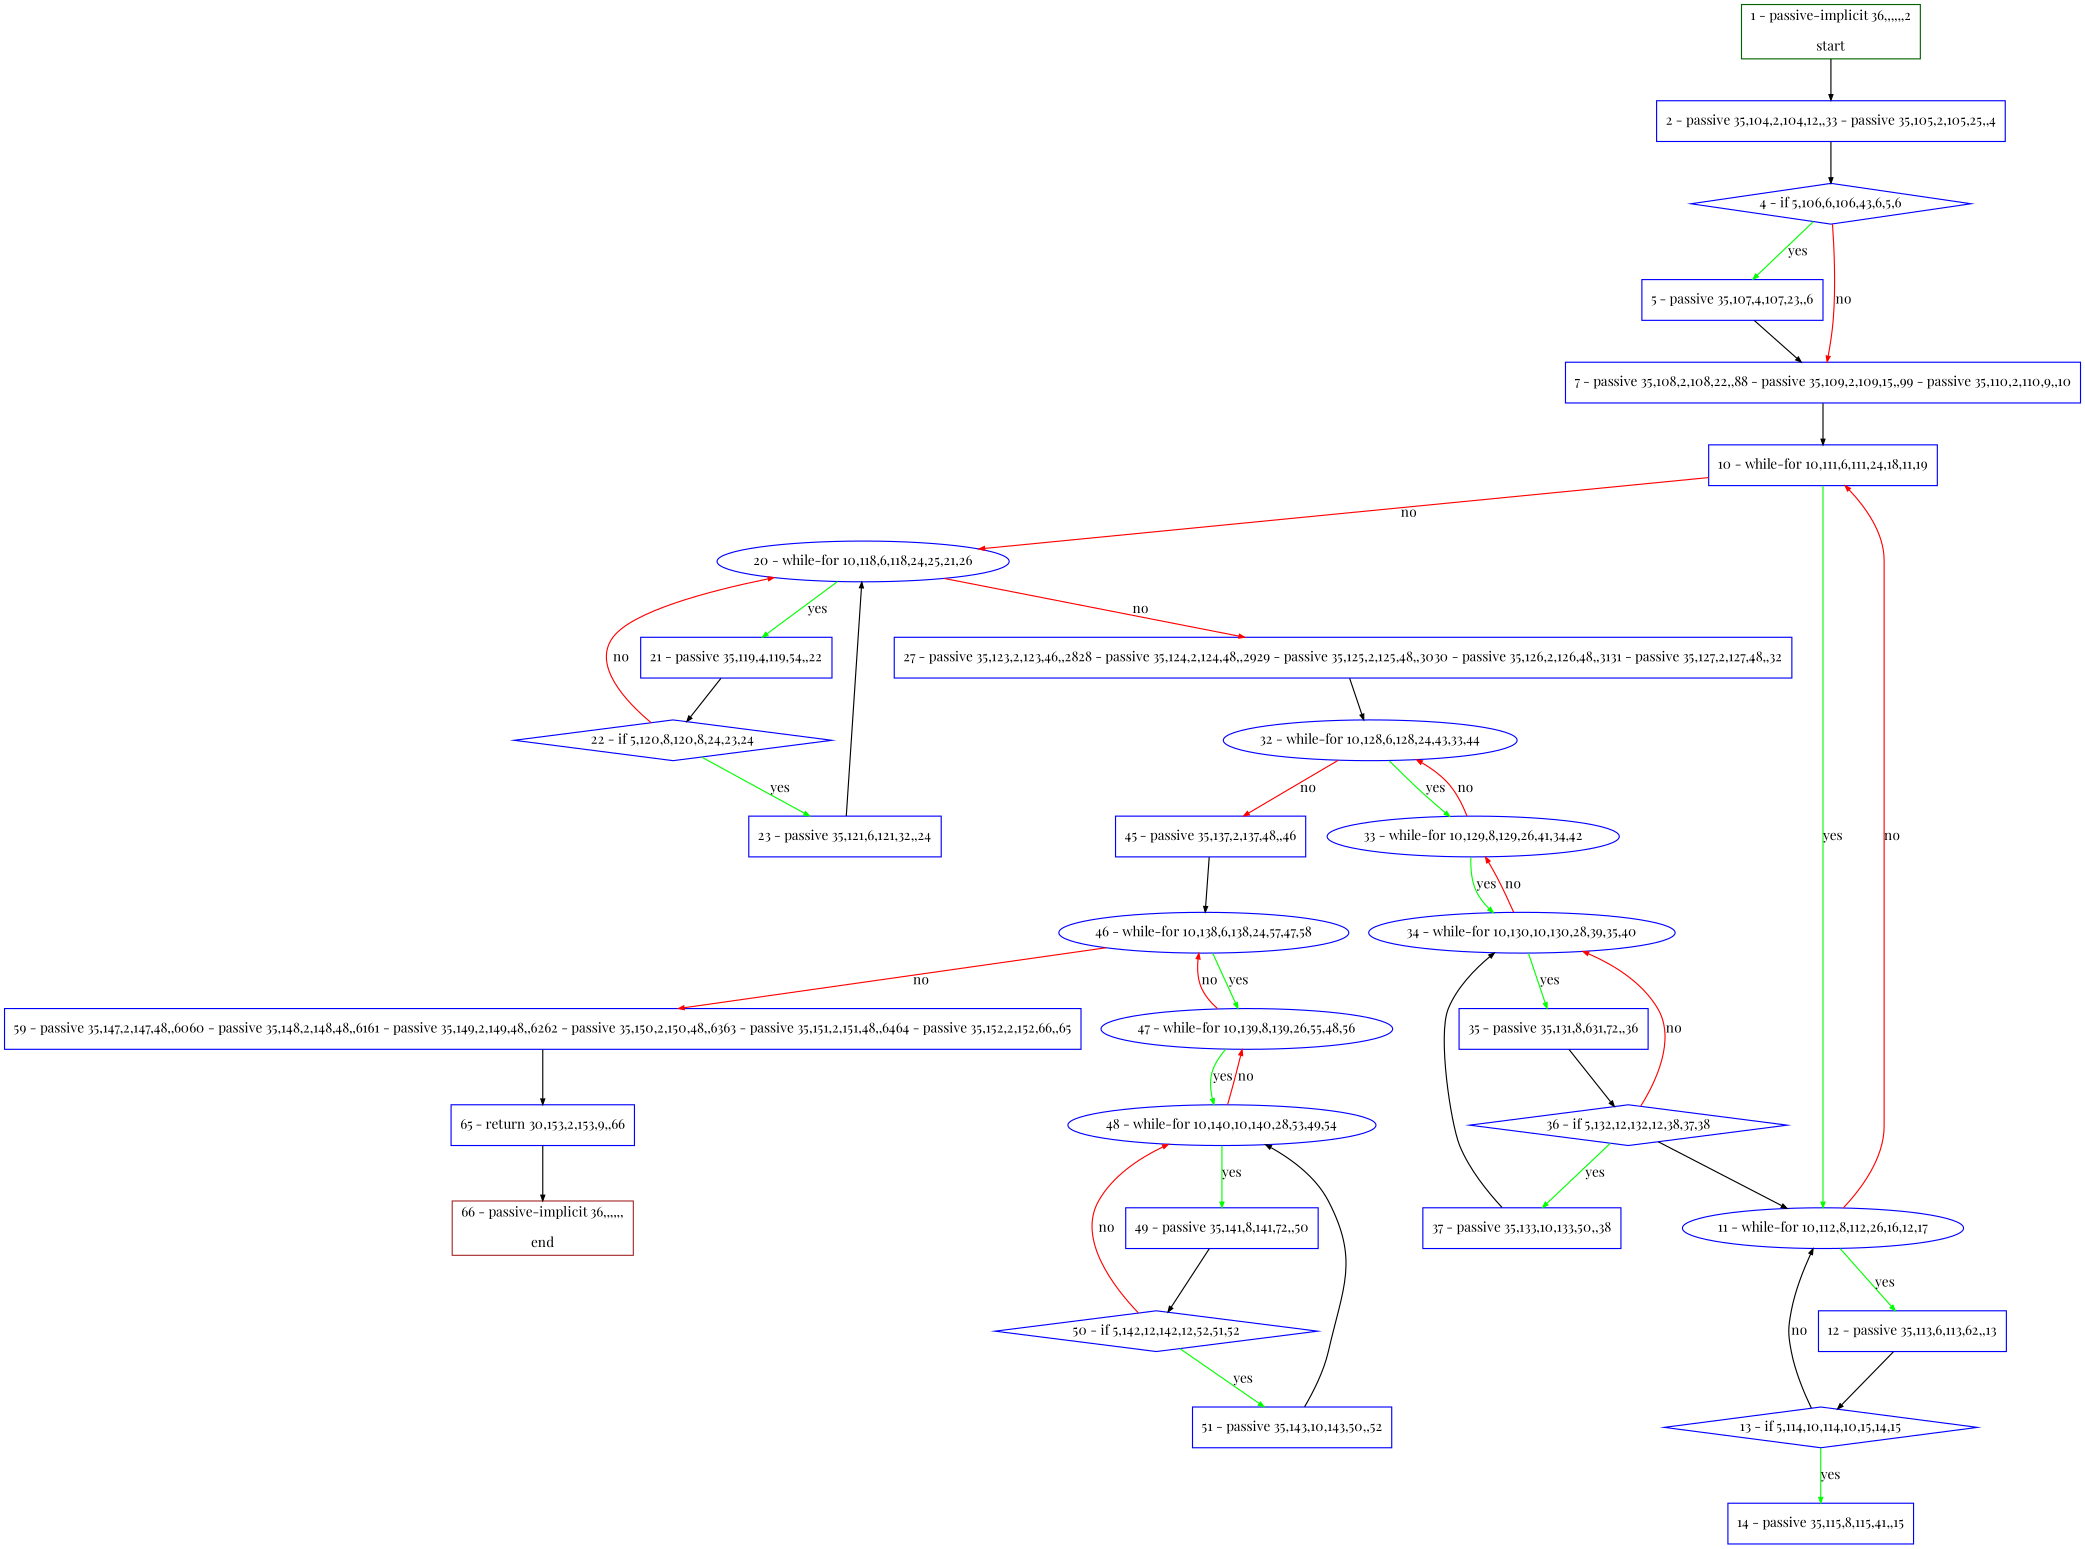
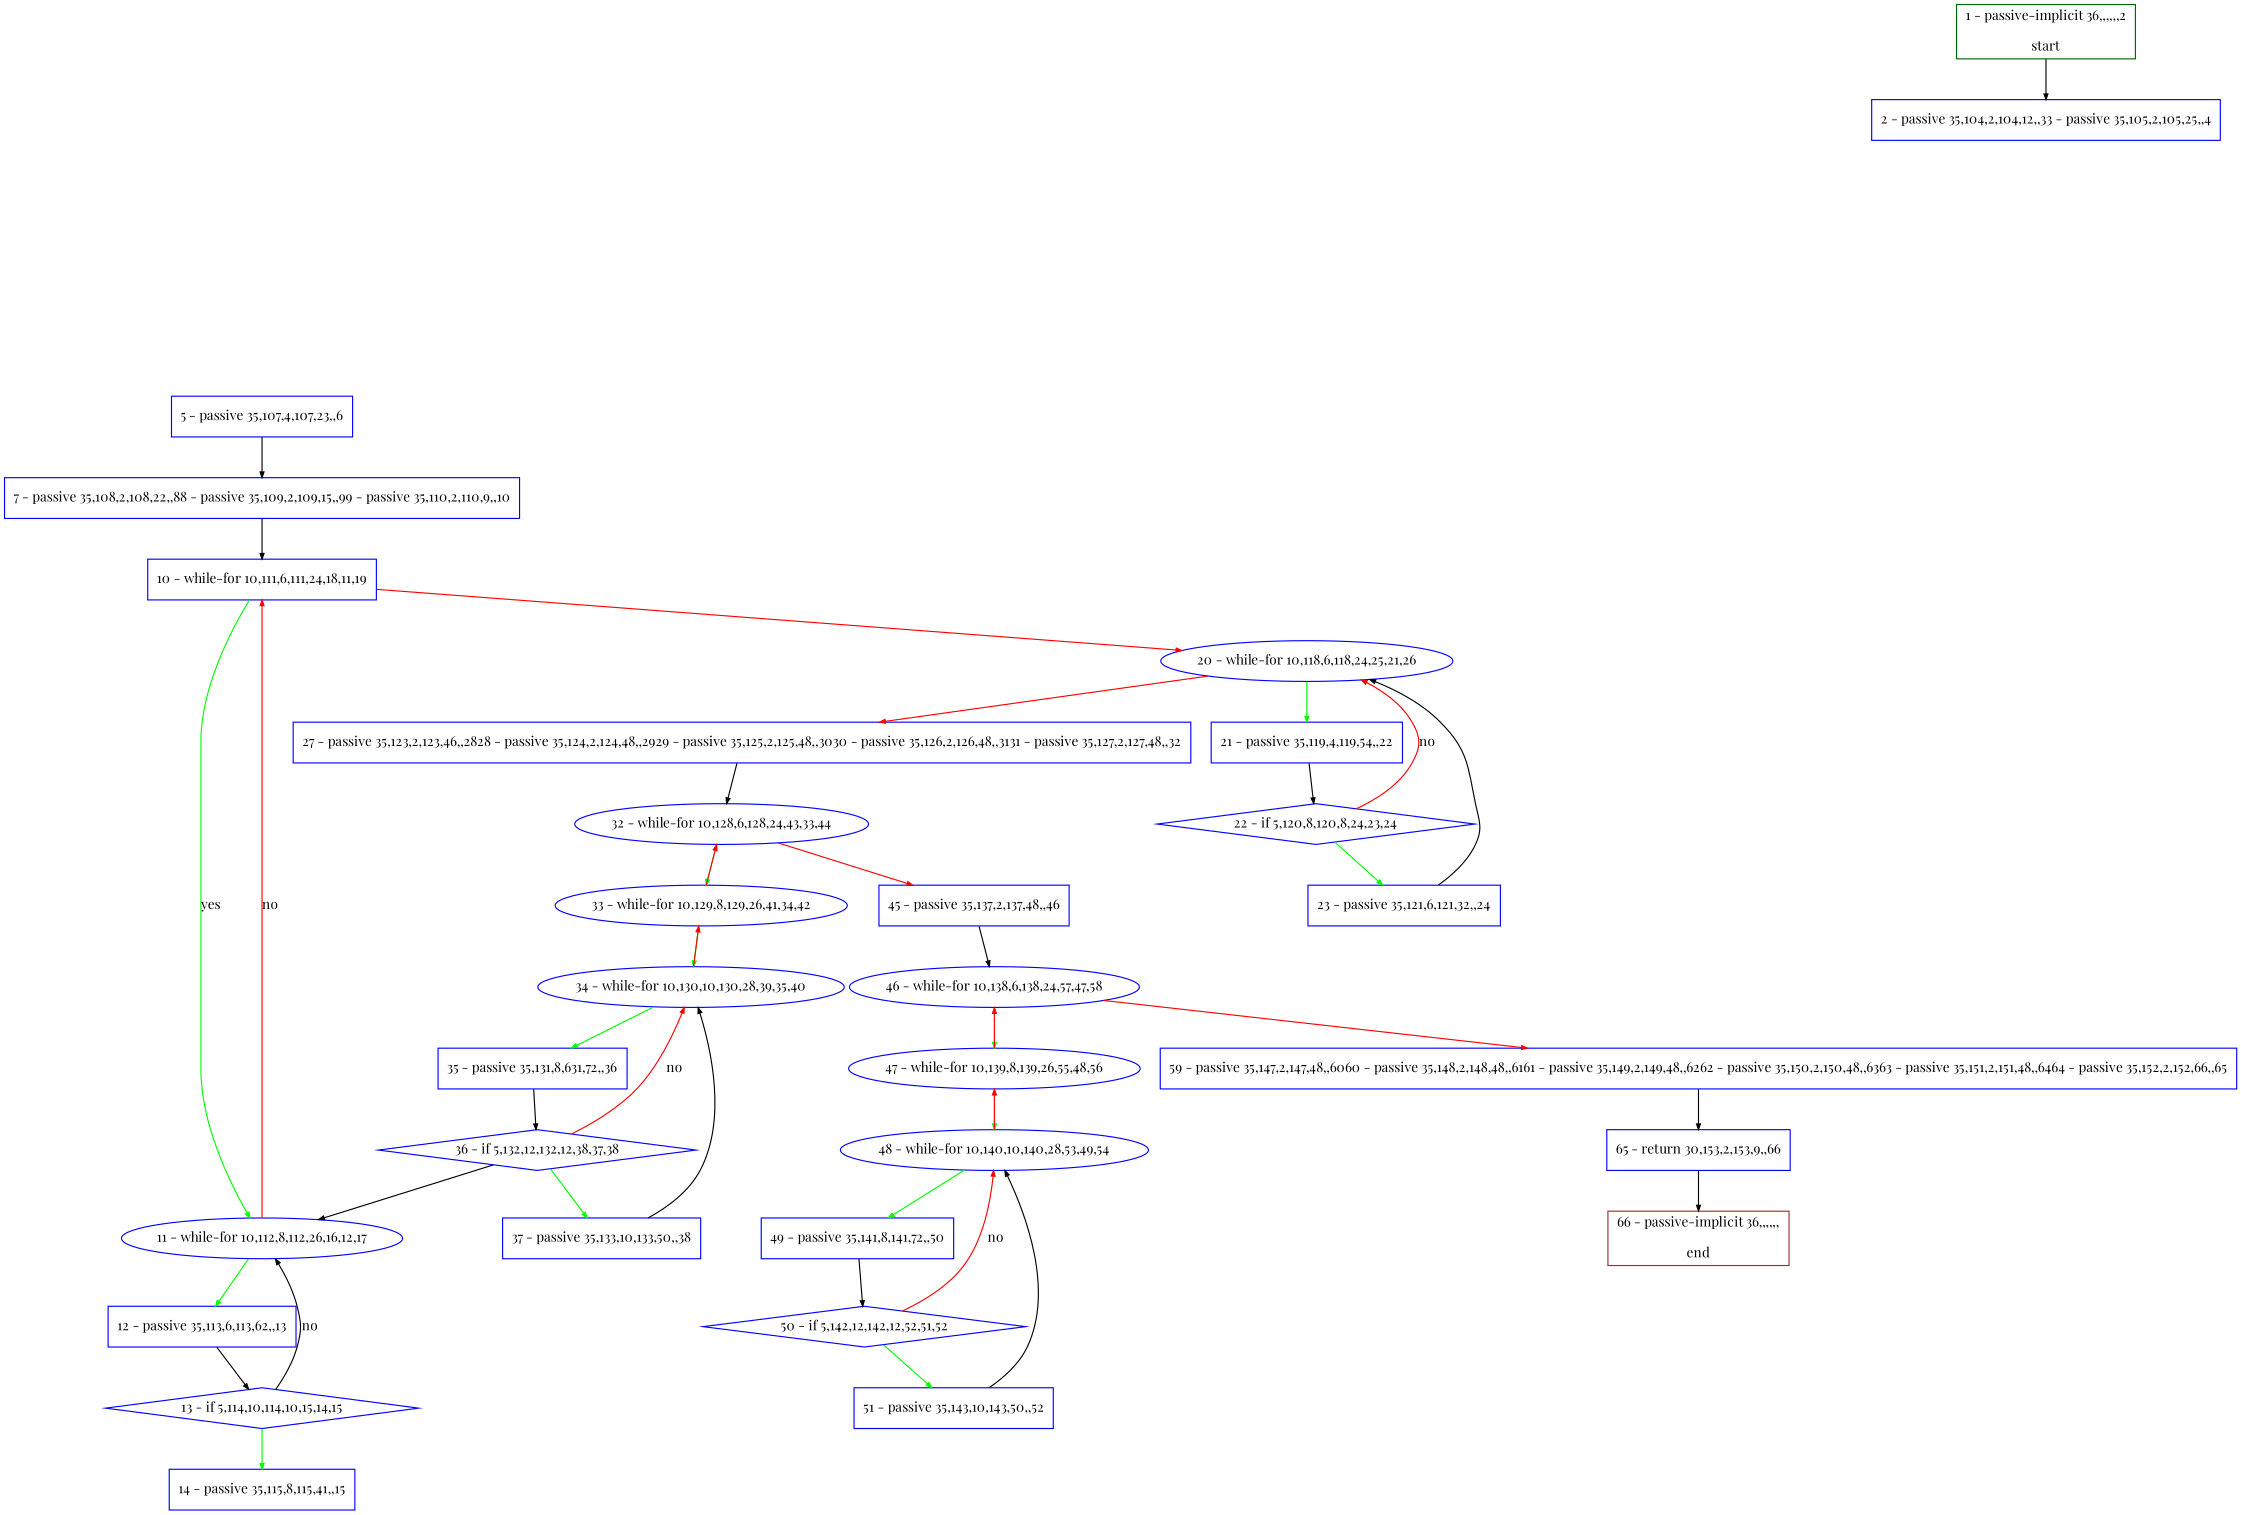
node "4 - if 5,106,6,106,43,6,5,6": removed
edge "48 - while-for 10,140,10,140,28,53,49,54" -> "47 - while-for 10,139,8,139,26,55,48,56": label "no" -> "yes"
